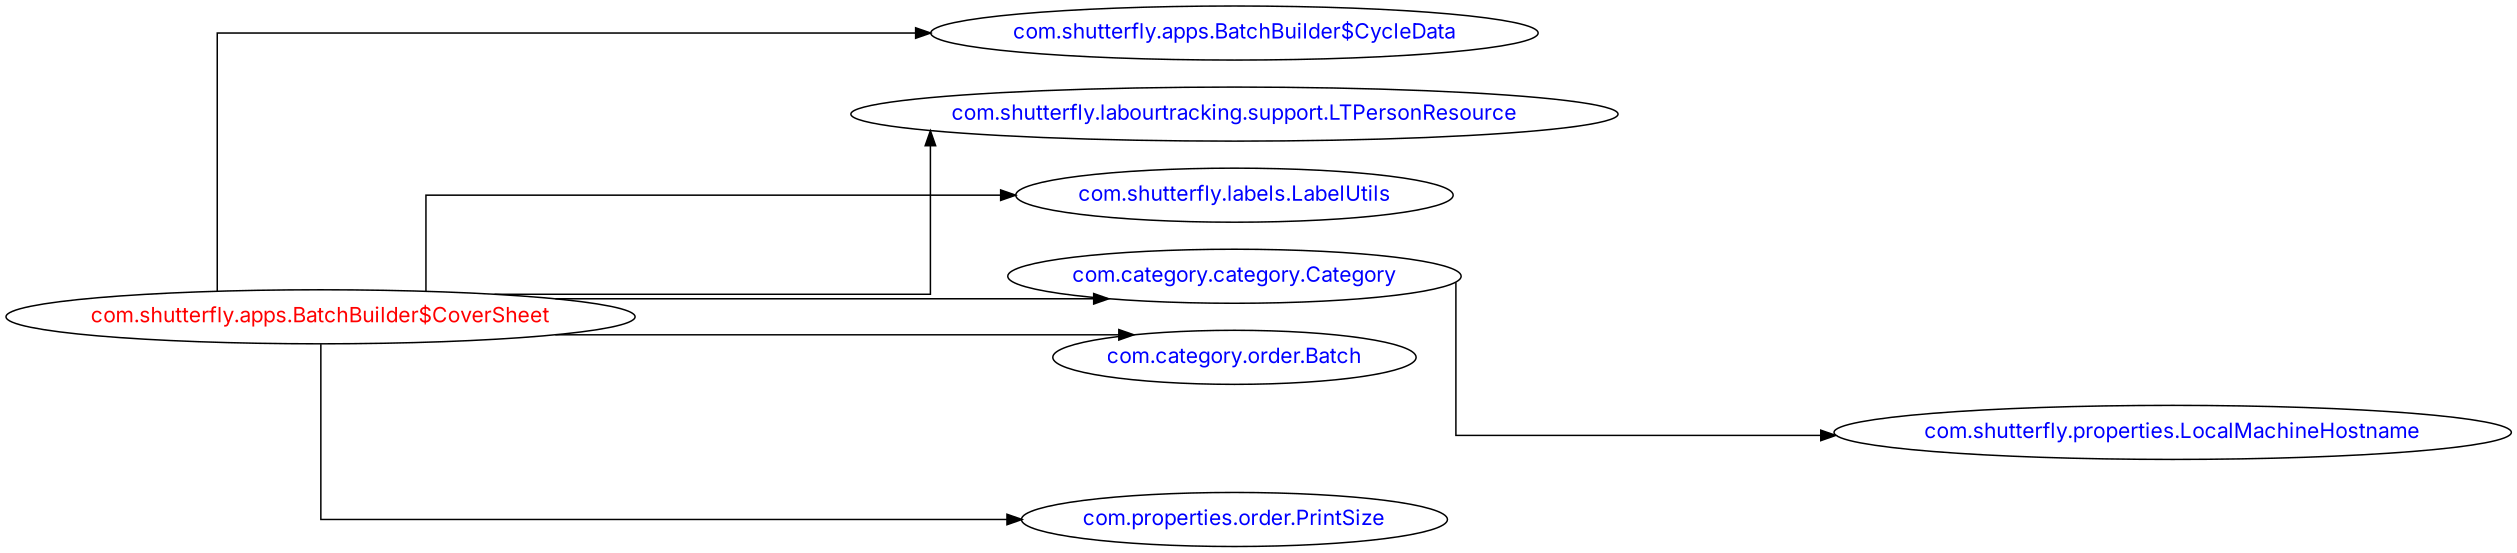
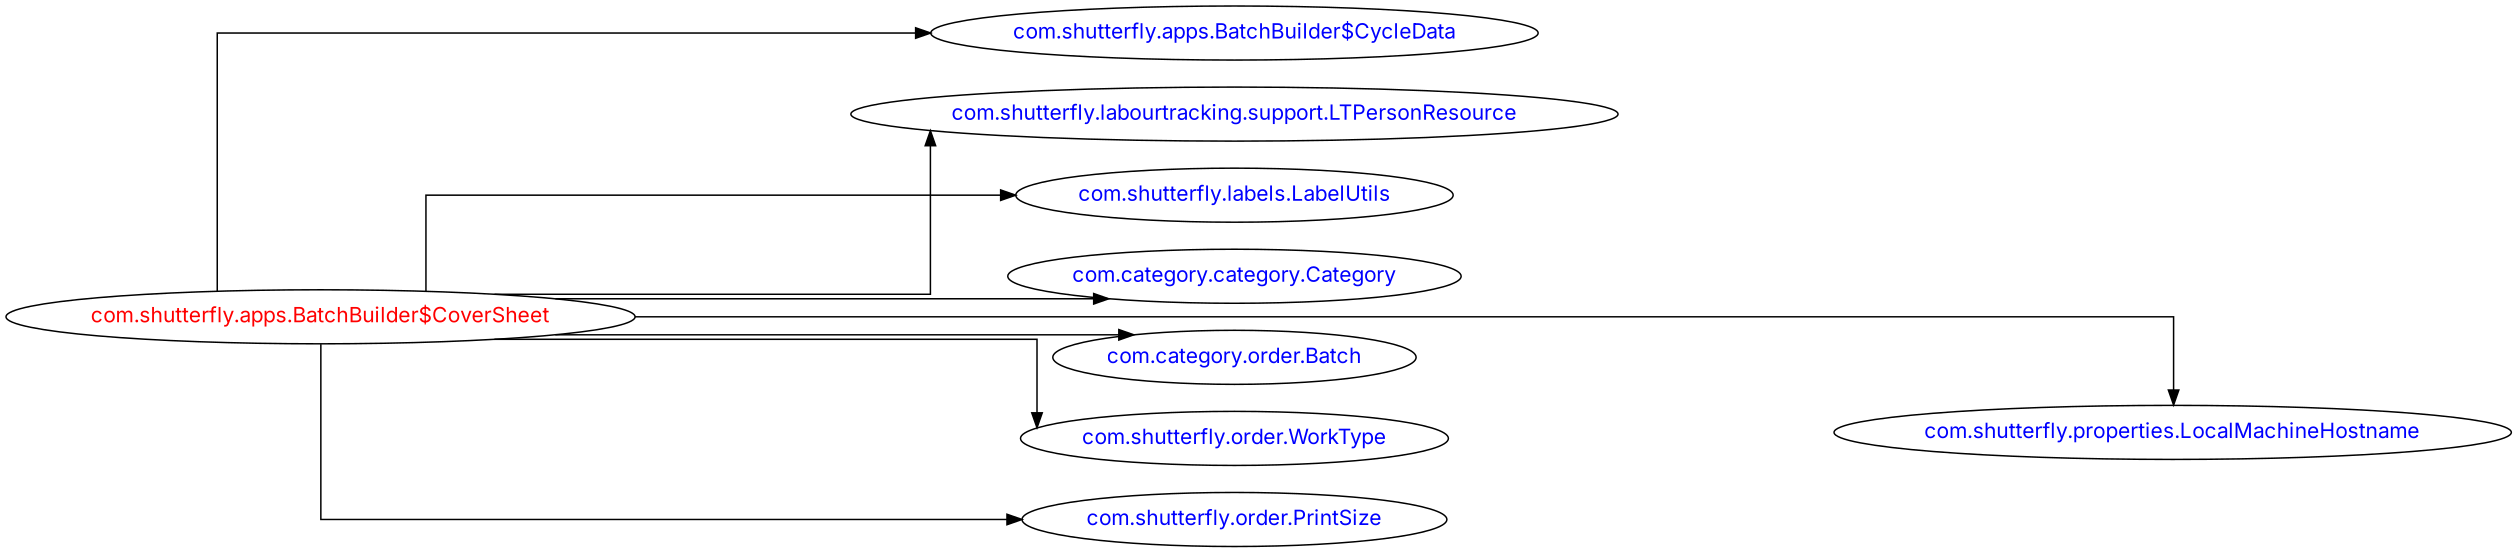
edge "com.category.category.Category" -> "com.shutterfly.properties.LocalMachineHostname": now "com.shutterfly.apps.BatchBuilder$CoverSheet" -> "com.shutterfly.properties.LocalMachineHostname"
node "com.shutterfly.order.WorkType": added
node "com.properties.order.PrintSize": label "com.properties.order.PrintSize" -> "com.shutterfly.order.PrintSize"
